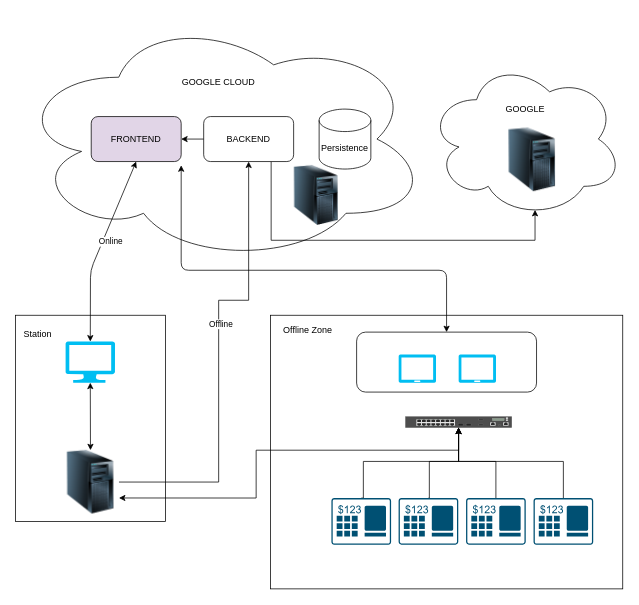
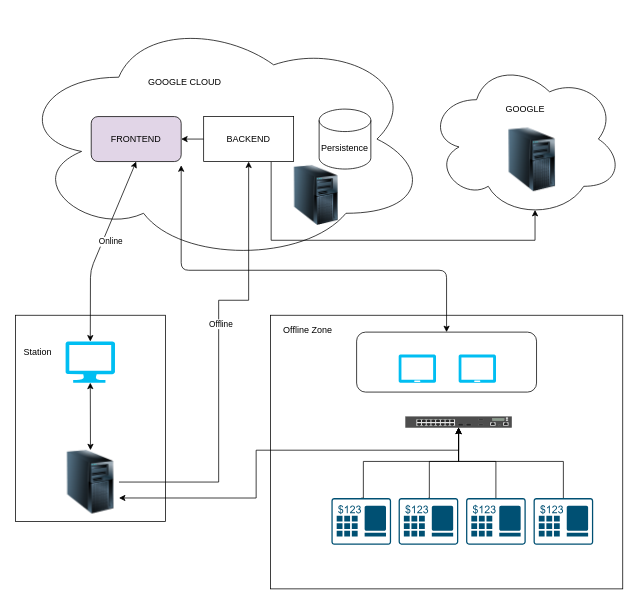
node "GOOGLE CLOUD": moved (219, 83) -> (185, 83)
node "BACKEND": shape rounded rectangle -> rectangle
node "Station": moved (38, 334) -> (38, 353)
